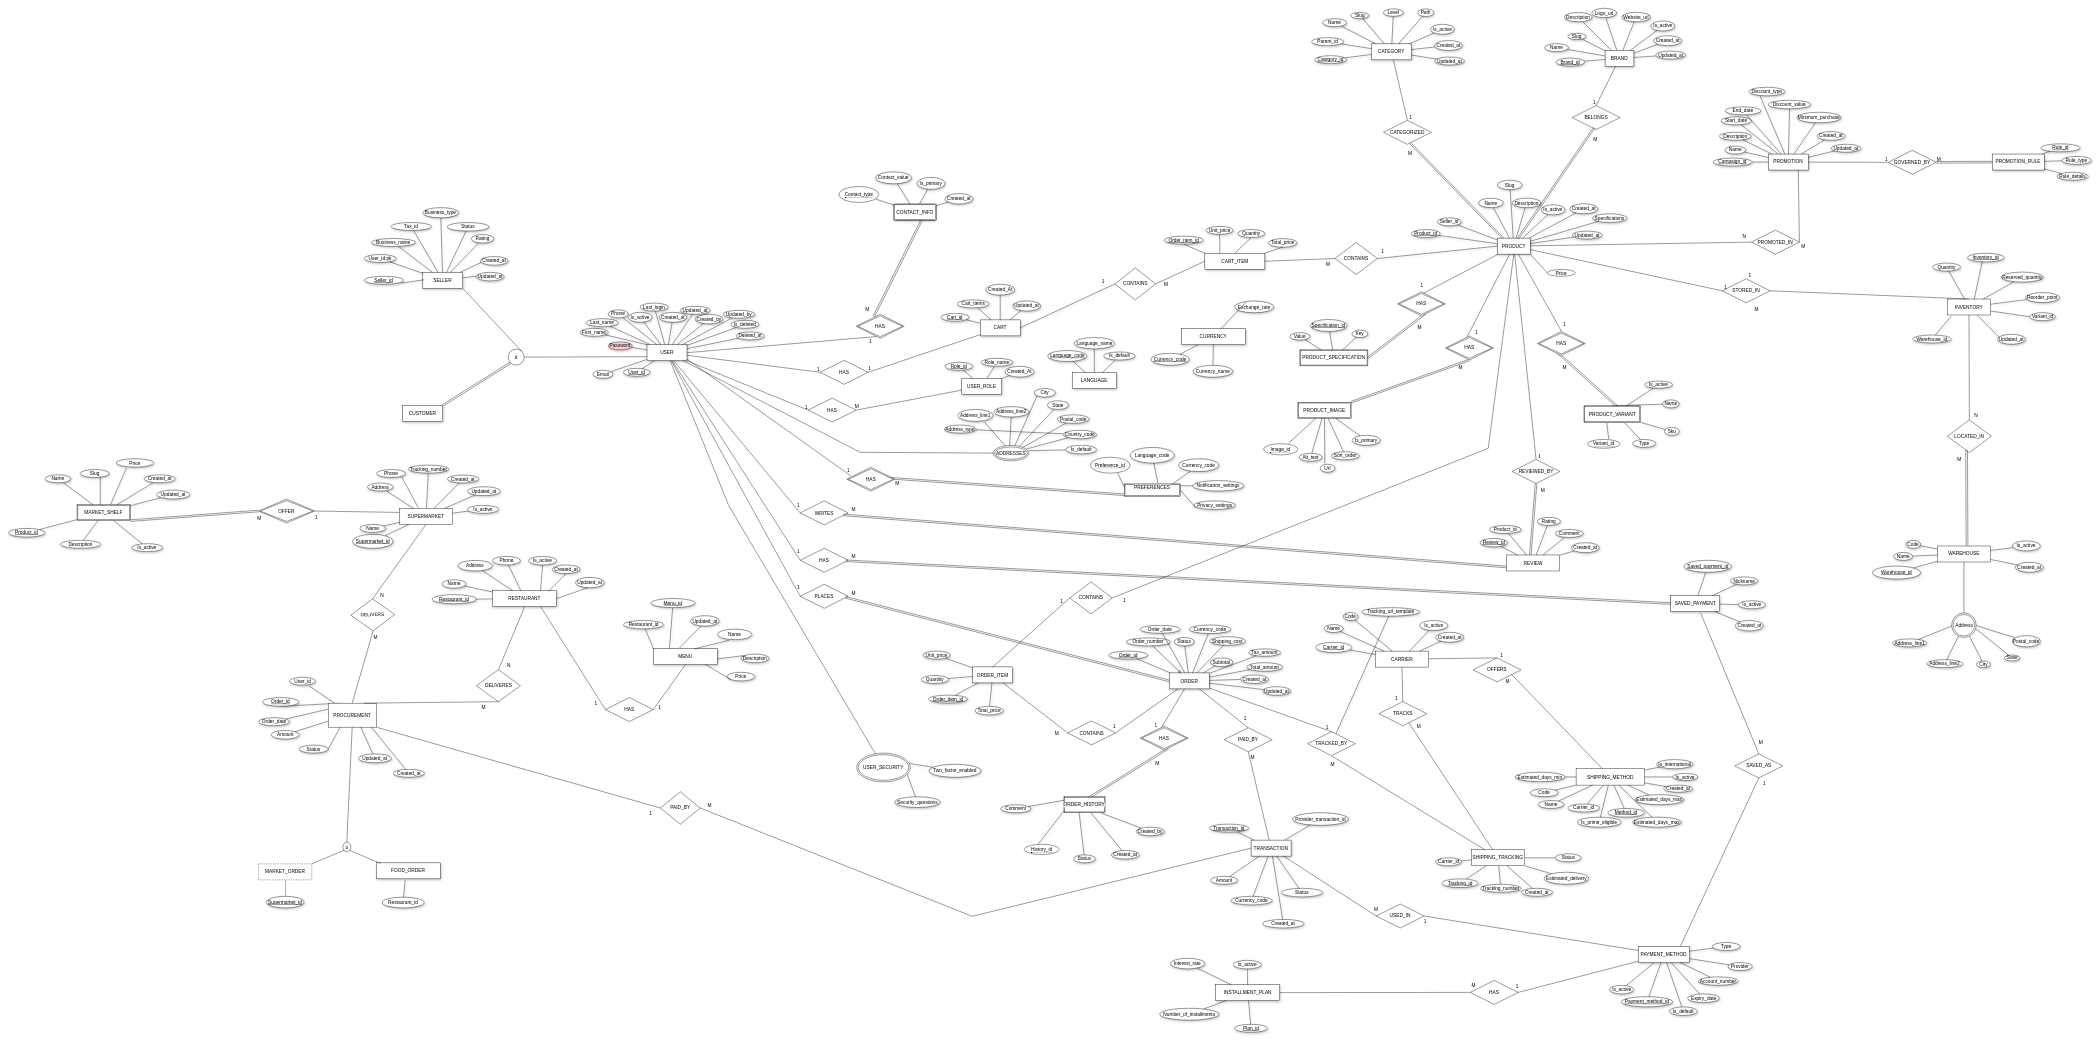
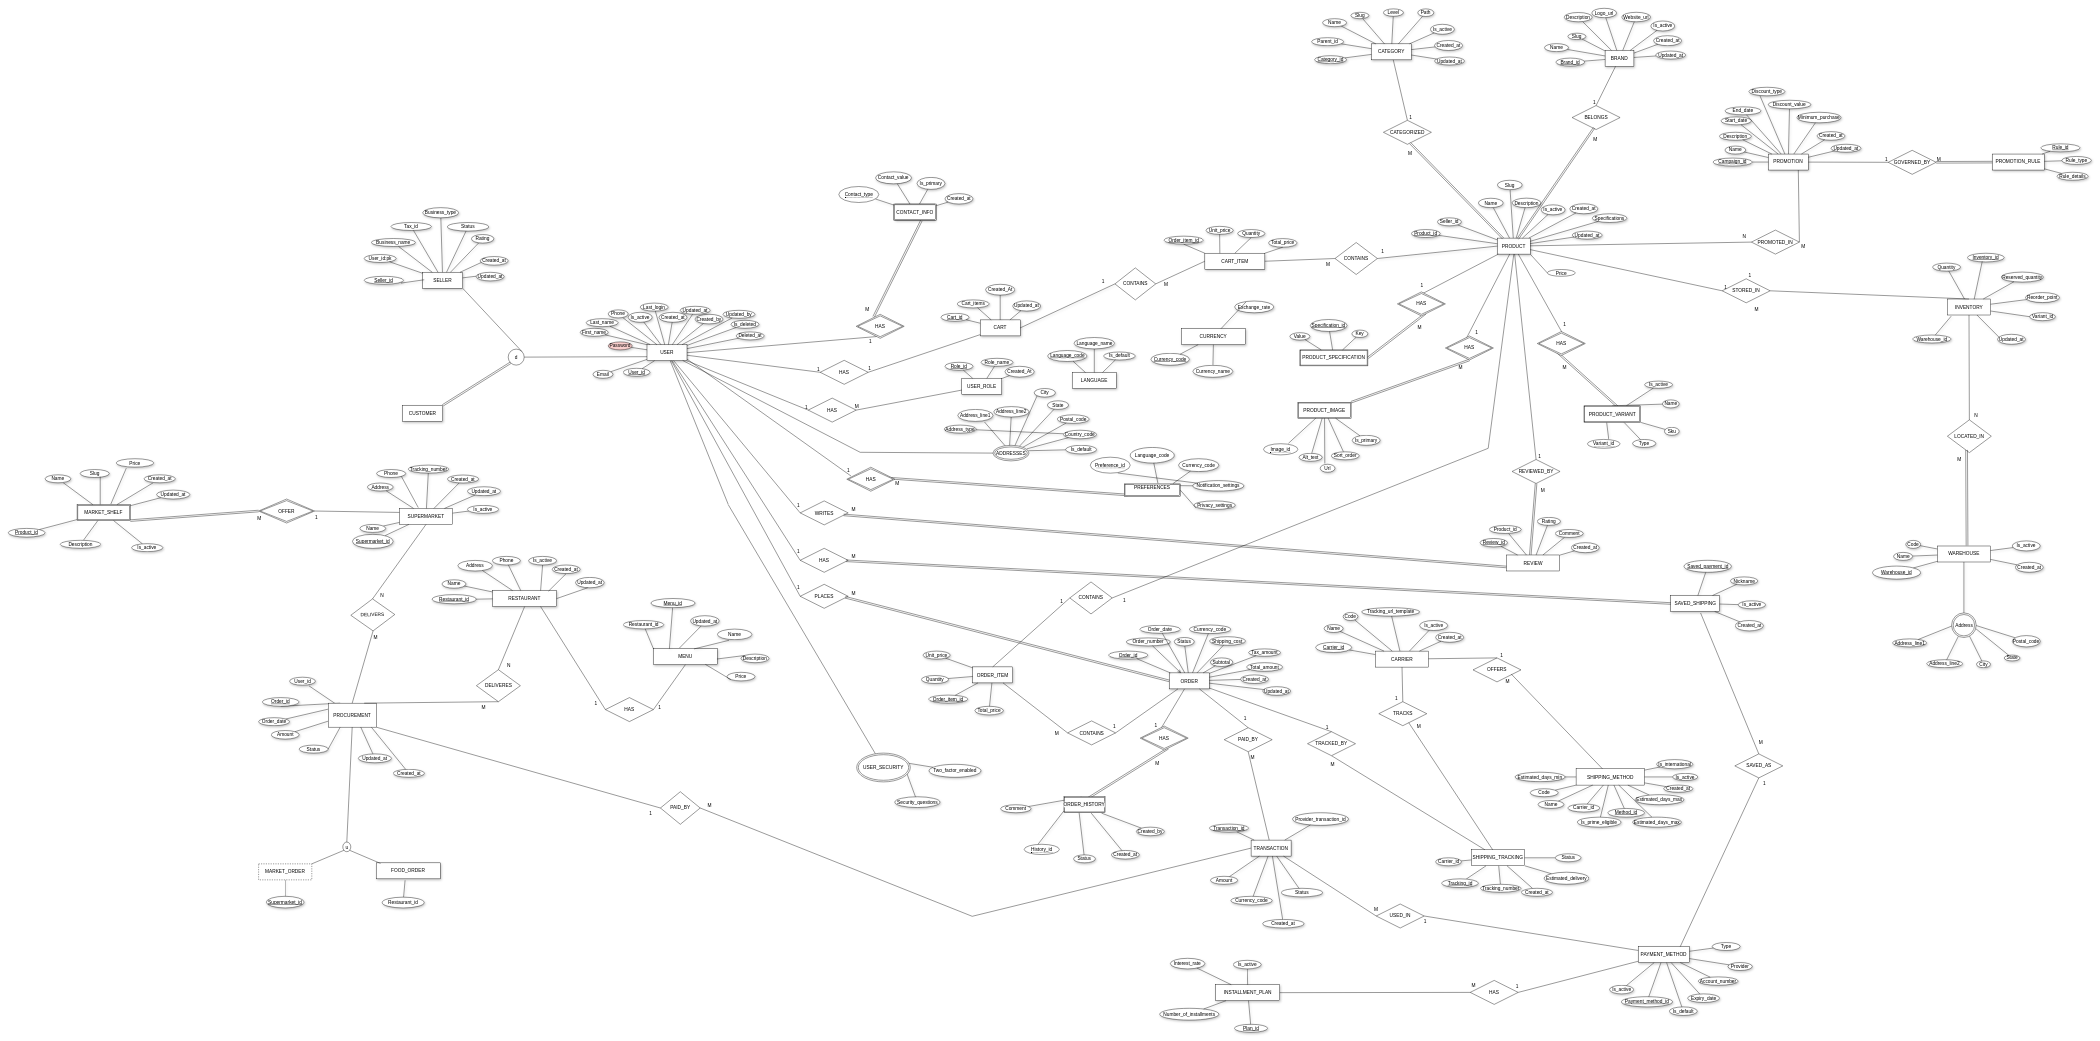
edge "Preference_id" -- "PREFERENCES": now "Preference_id" -- "Notification_settings"
node "SAVED_PAYMENT": label "SAVED_PAYMENT" -> "SAVED_SHIPPING"
edge "Tracking_url_template" -- "TRACKED_BY": now "Tracking_url_template" -- "CARRIER"
